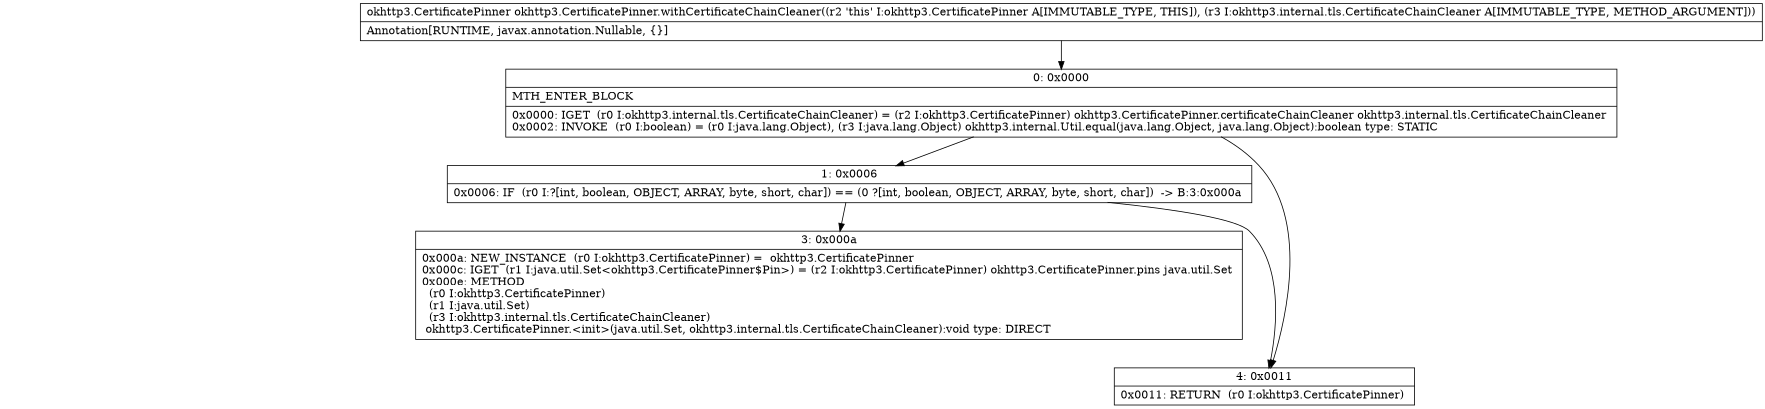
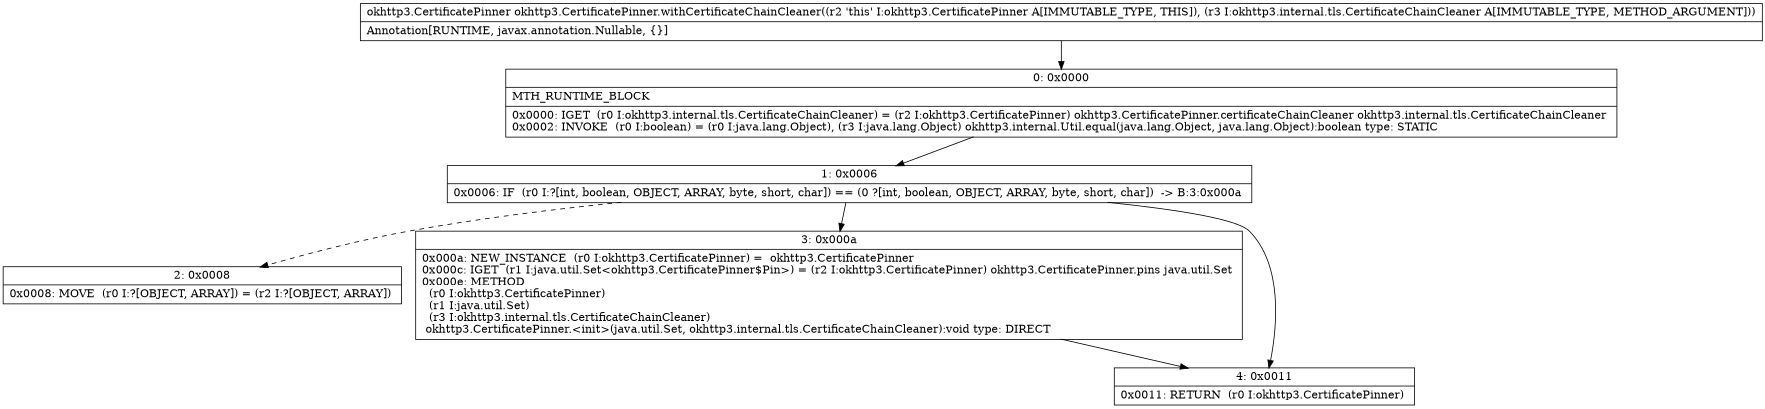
node "0: 0x0000": text "MTH_ENTER_BLOCK" -> "MTH_RUNTIME_BLOCK"
edge "0: 0x0000" -> "4: 0x0011": now "3: 0x000a" -> "4: 0x0011"
node "2: 0x0008": added
